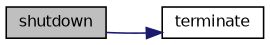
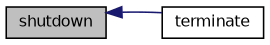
edge "shutdown" -> "terminate": reversed
